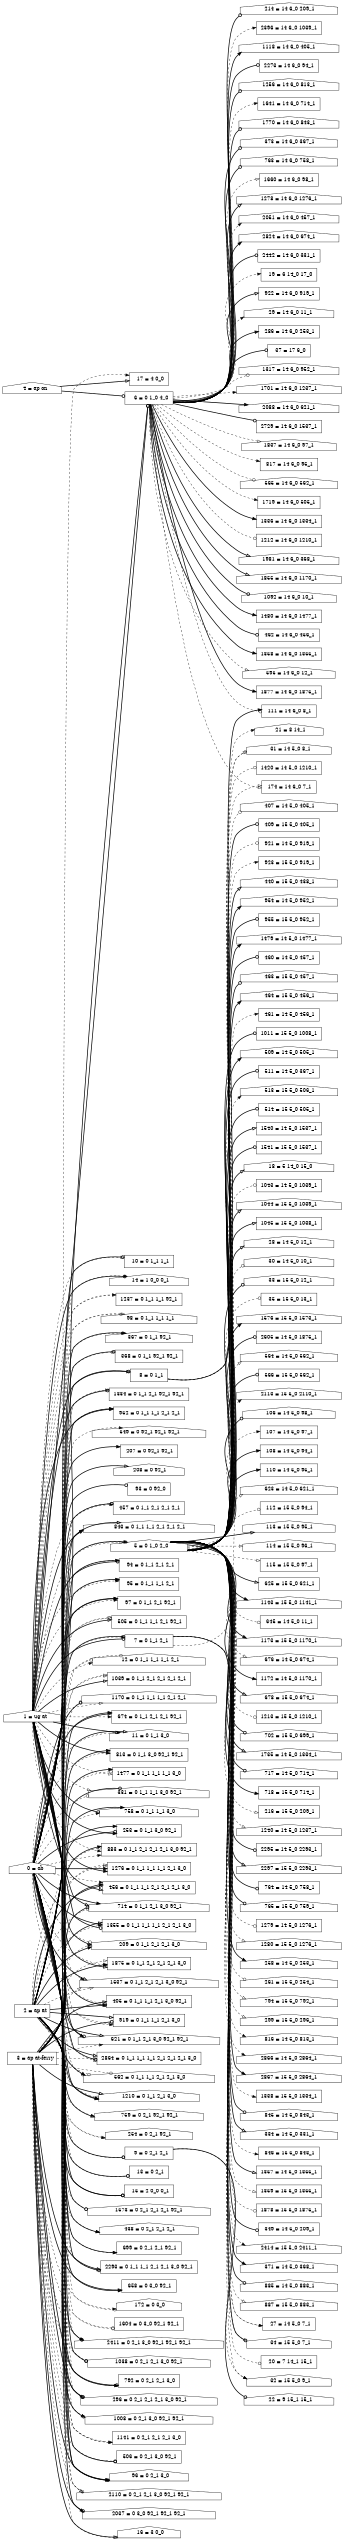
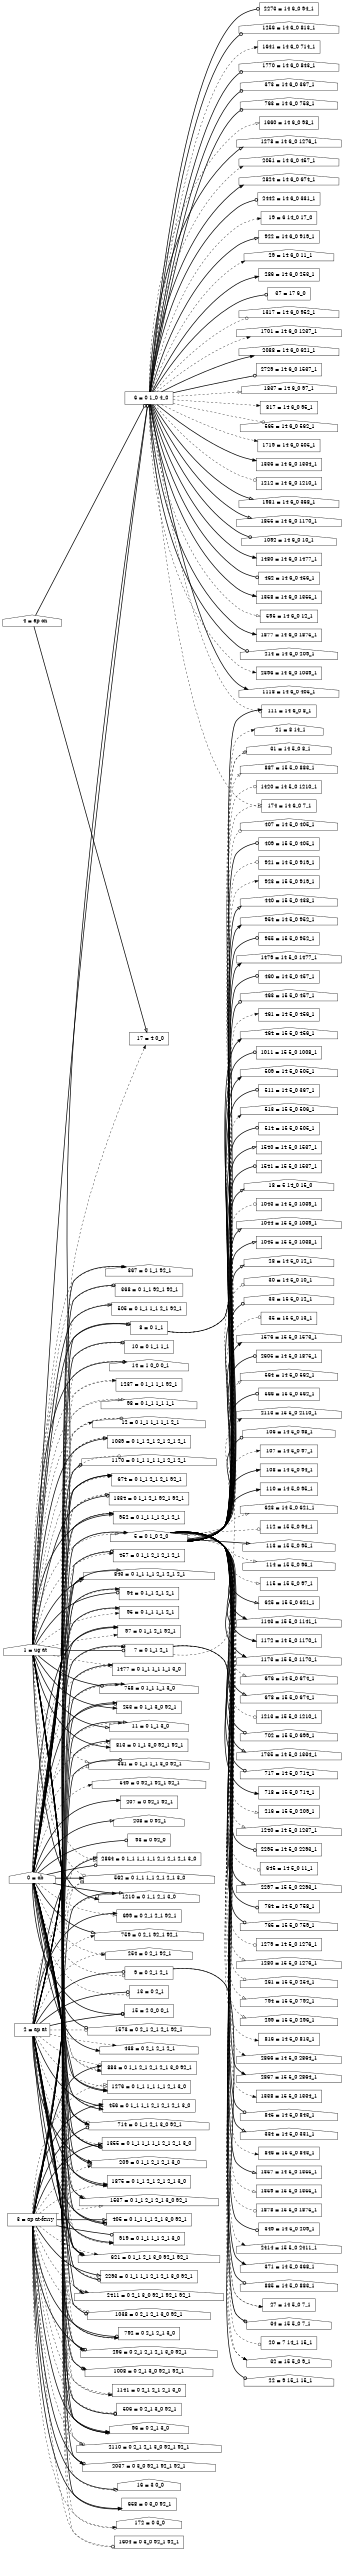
node "595 = 14 6_0 12_1": shape house -> box
edge "2 = ap at" -> "505 = 0 1_1 1_1 2_1 92_1": removed
node "258 = 14 5_0 253_1": removed
node "816 = 14 5_0 813_1": shape house -> box
